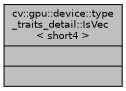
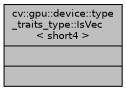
node "cv::gpu::device::type": text "_traits_detail::IsVec" -> "_traits_type::IsVec"
